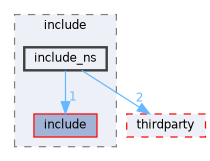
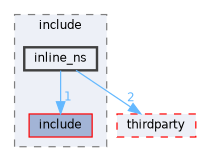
node "include_ns": label "include_ns" -> "inline_ns"
